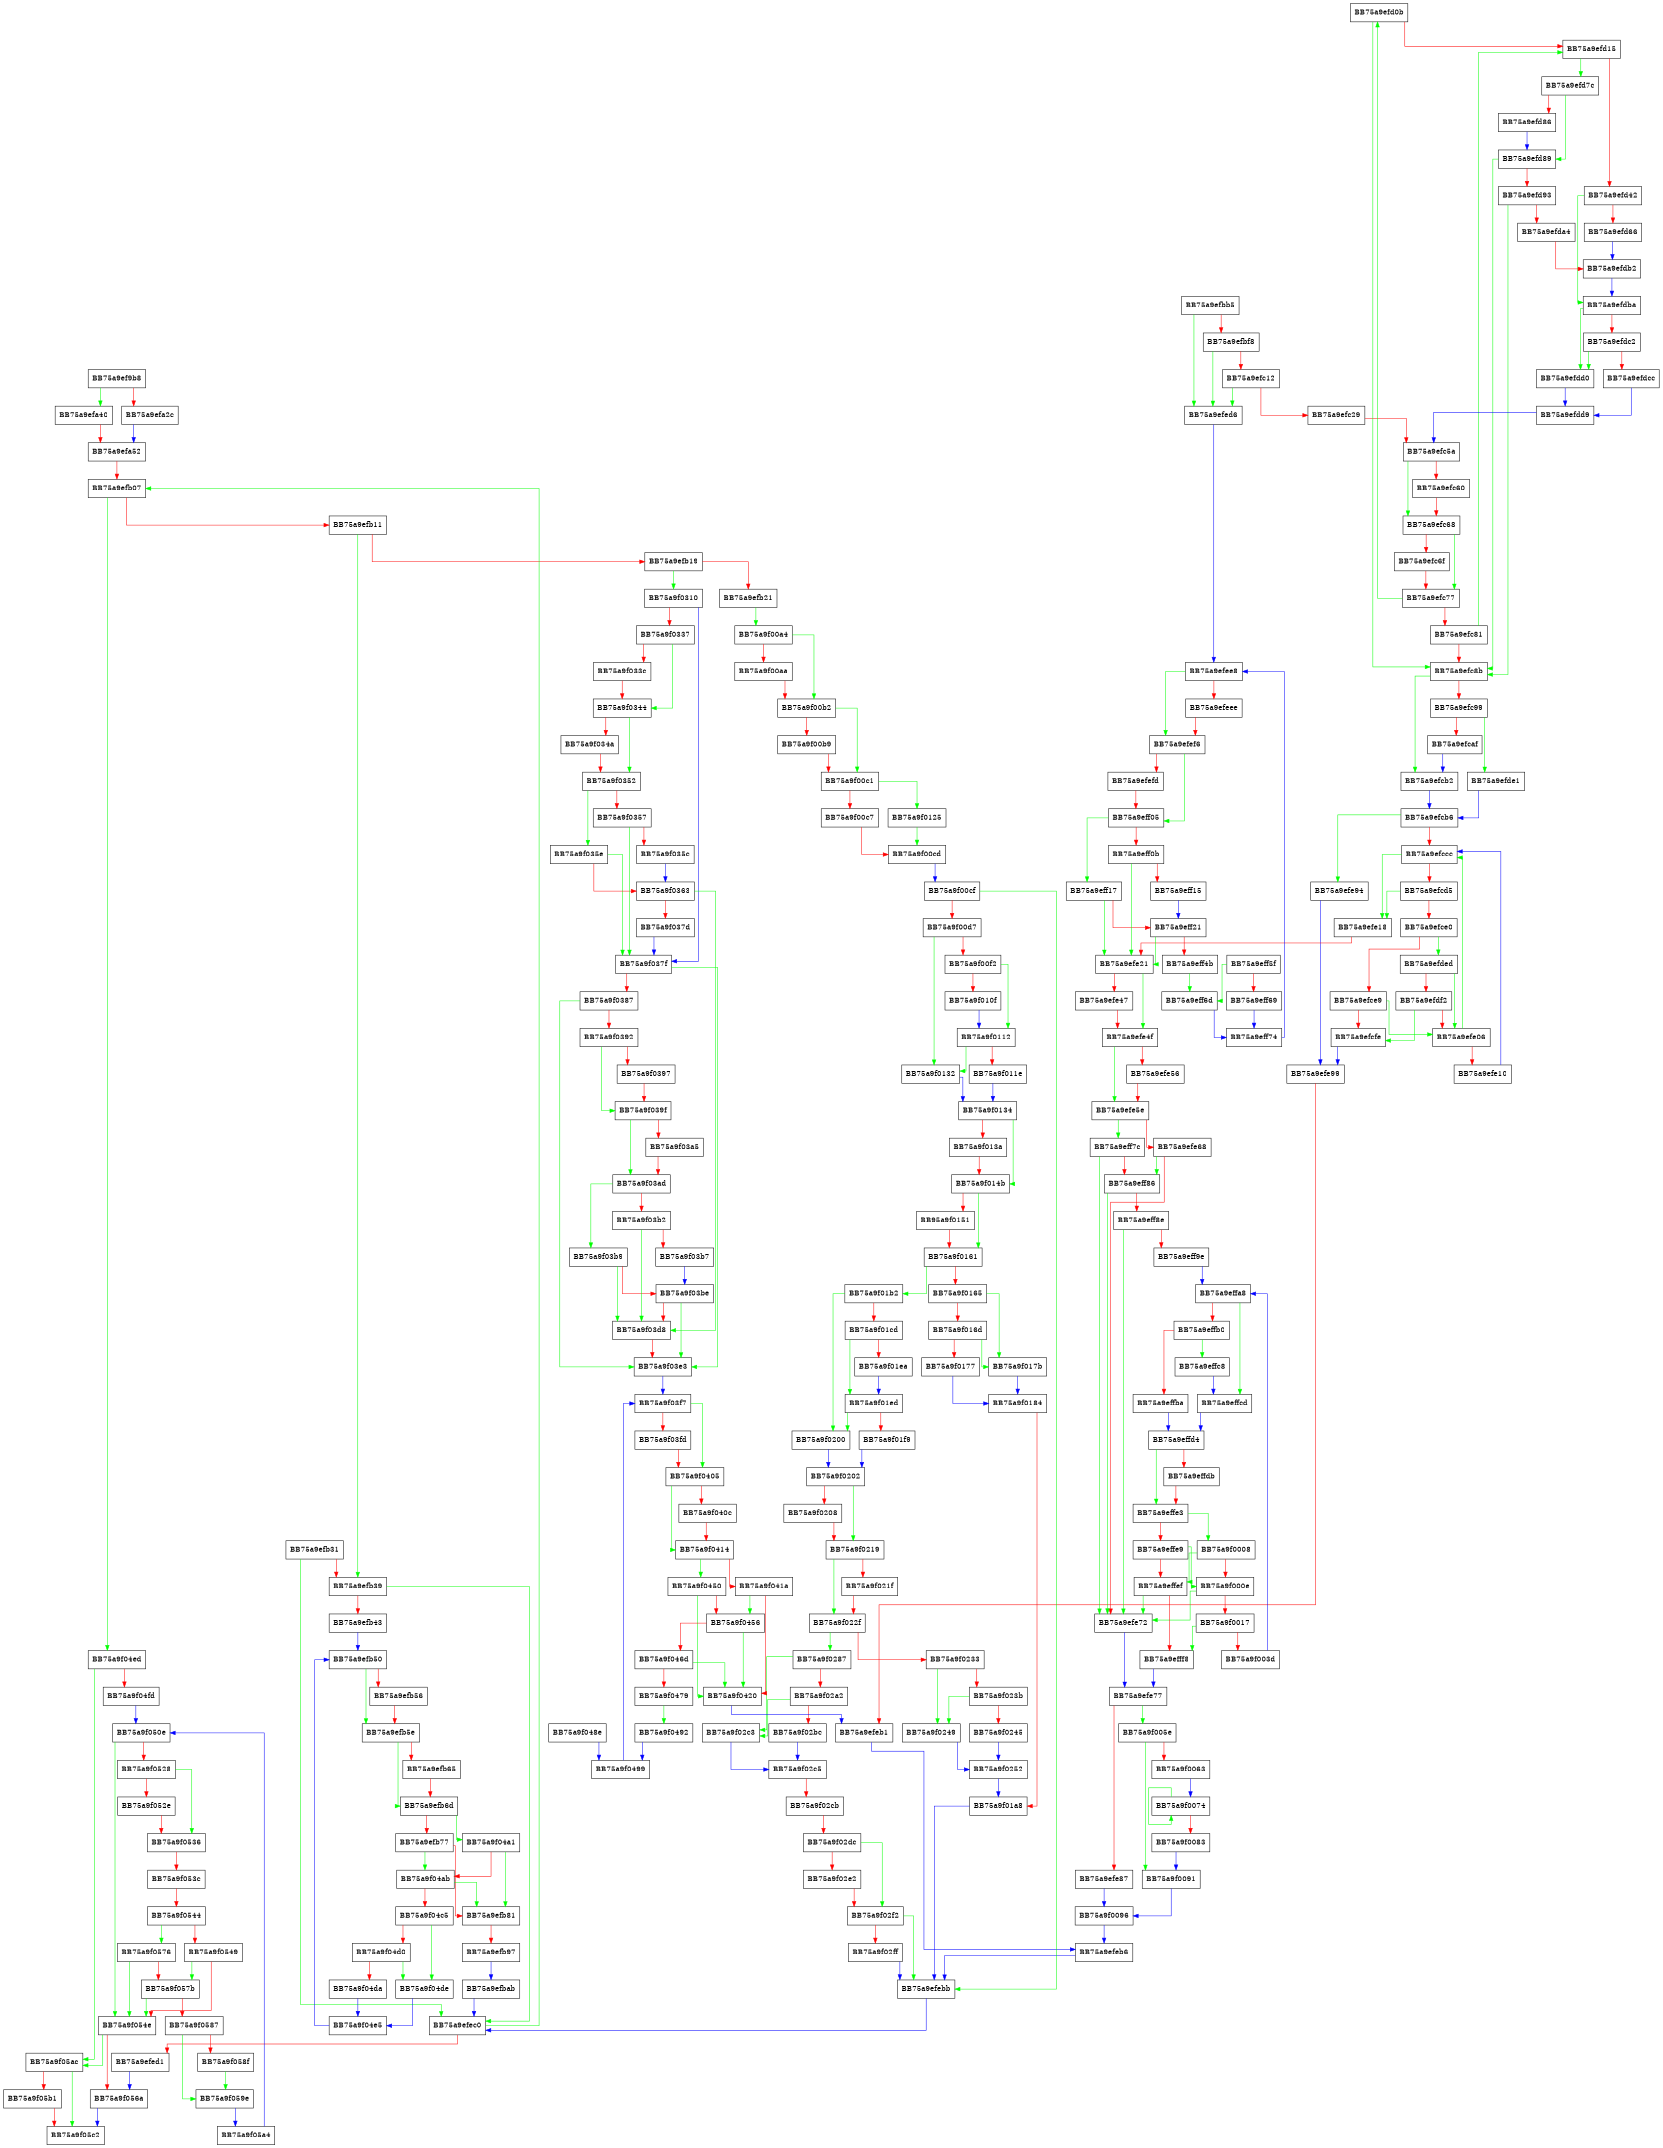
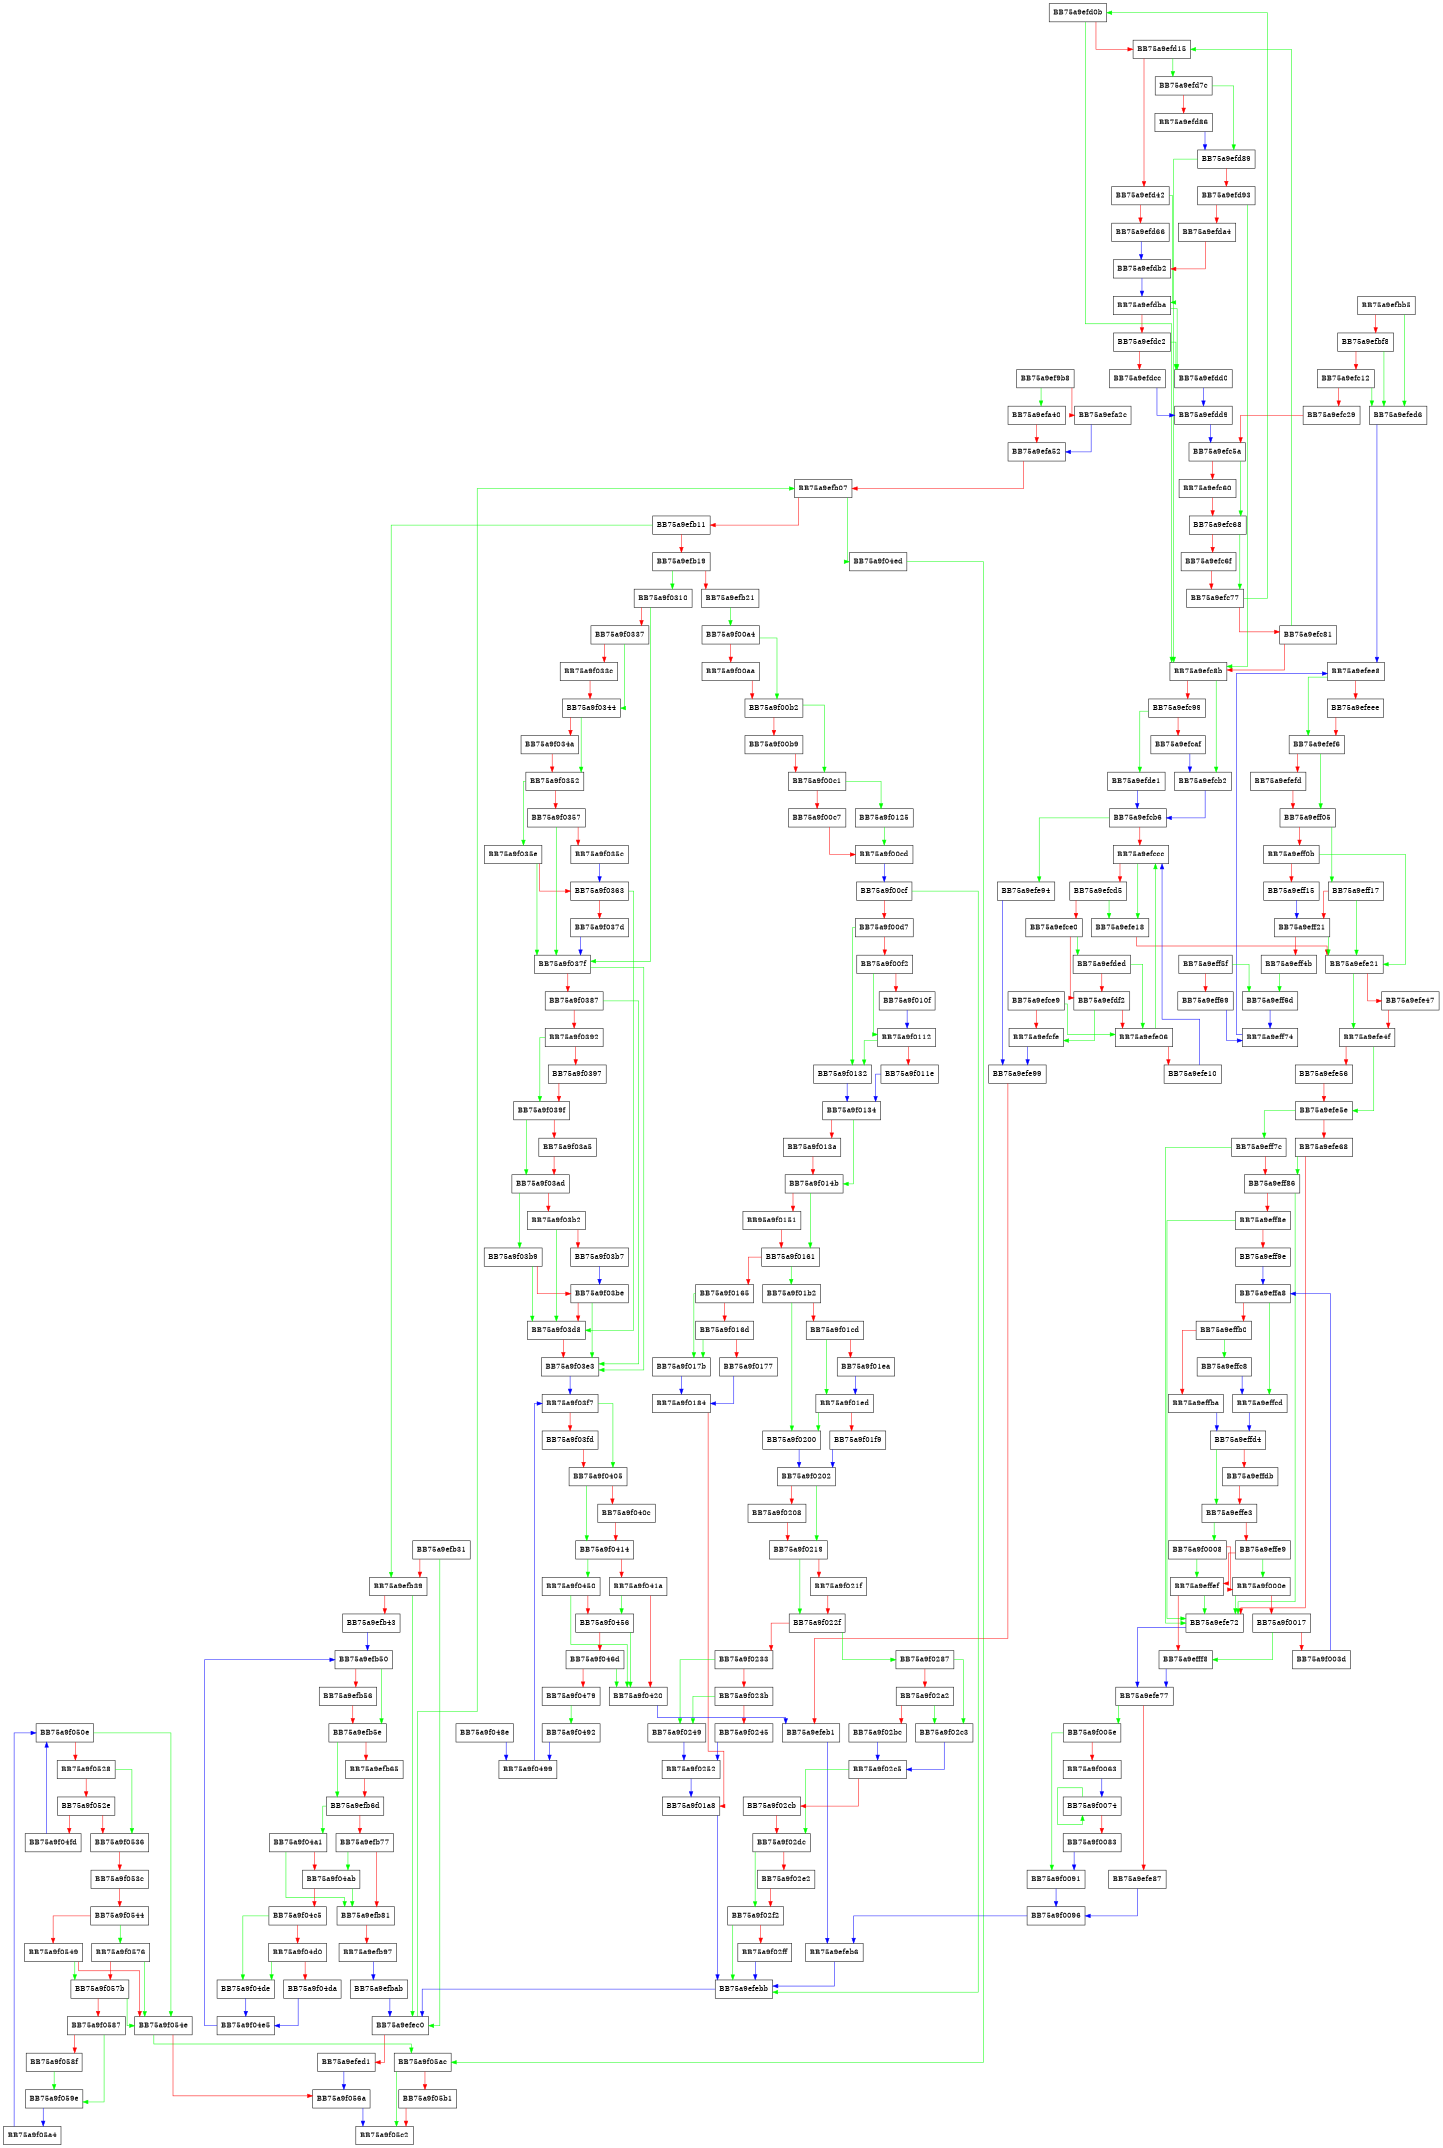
edge "BB75a9f0310" -> "BB75a9f037f": color blue -> green
edge "BB75a9efce0" -> "BB75a9efce9": now "BB75a9efce0" -> "BB75a9efdf2"
edge "BB75a9f04ed" -> "BB75a9f04fd": now "BB75a9f052e" -> "BB75a9f04fd"
edge "BB75a9f02c5" -> "BB75a9f02dc": added
